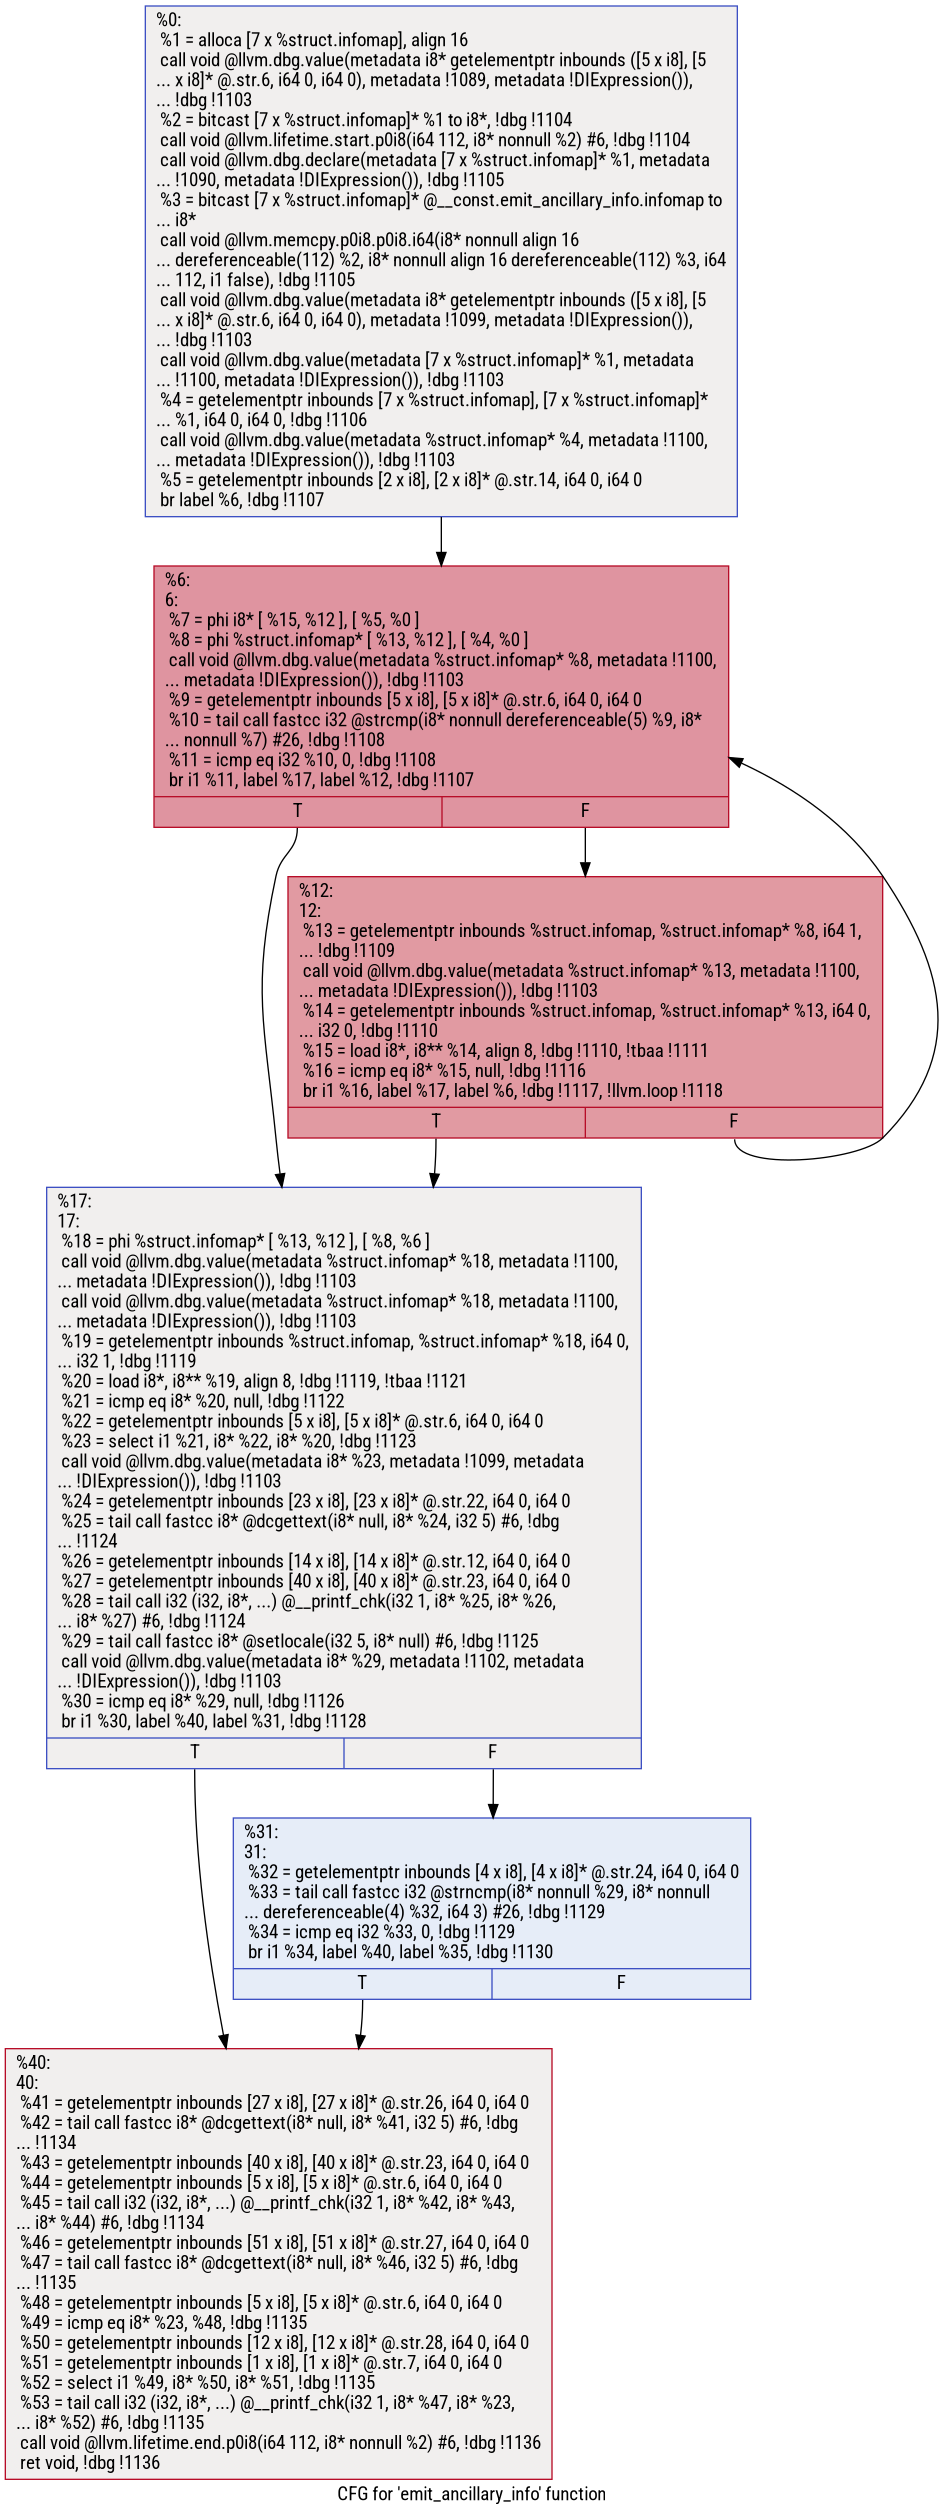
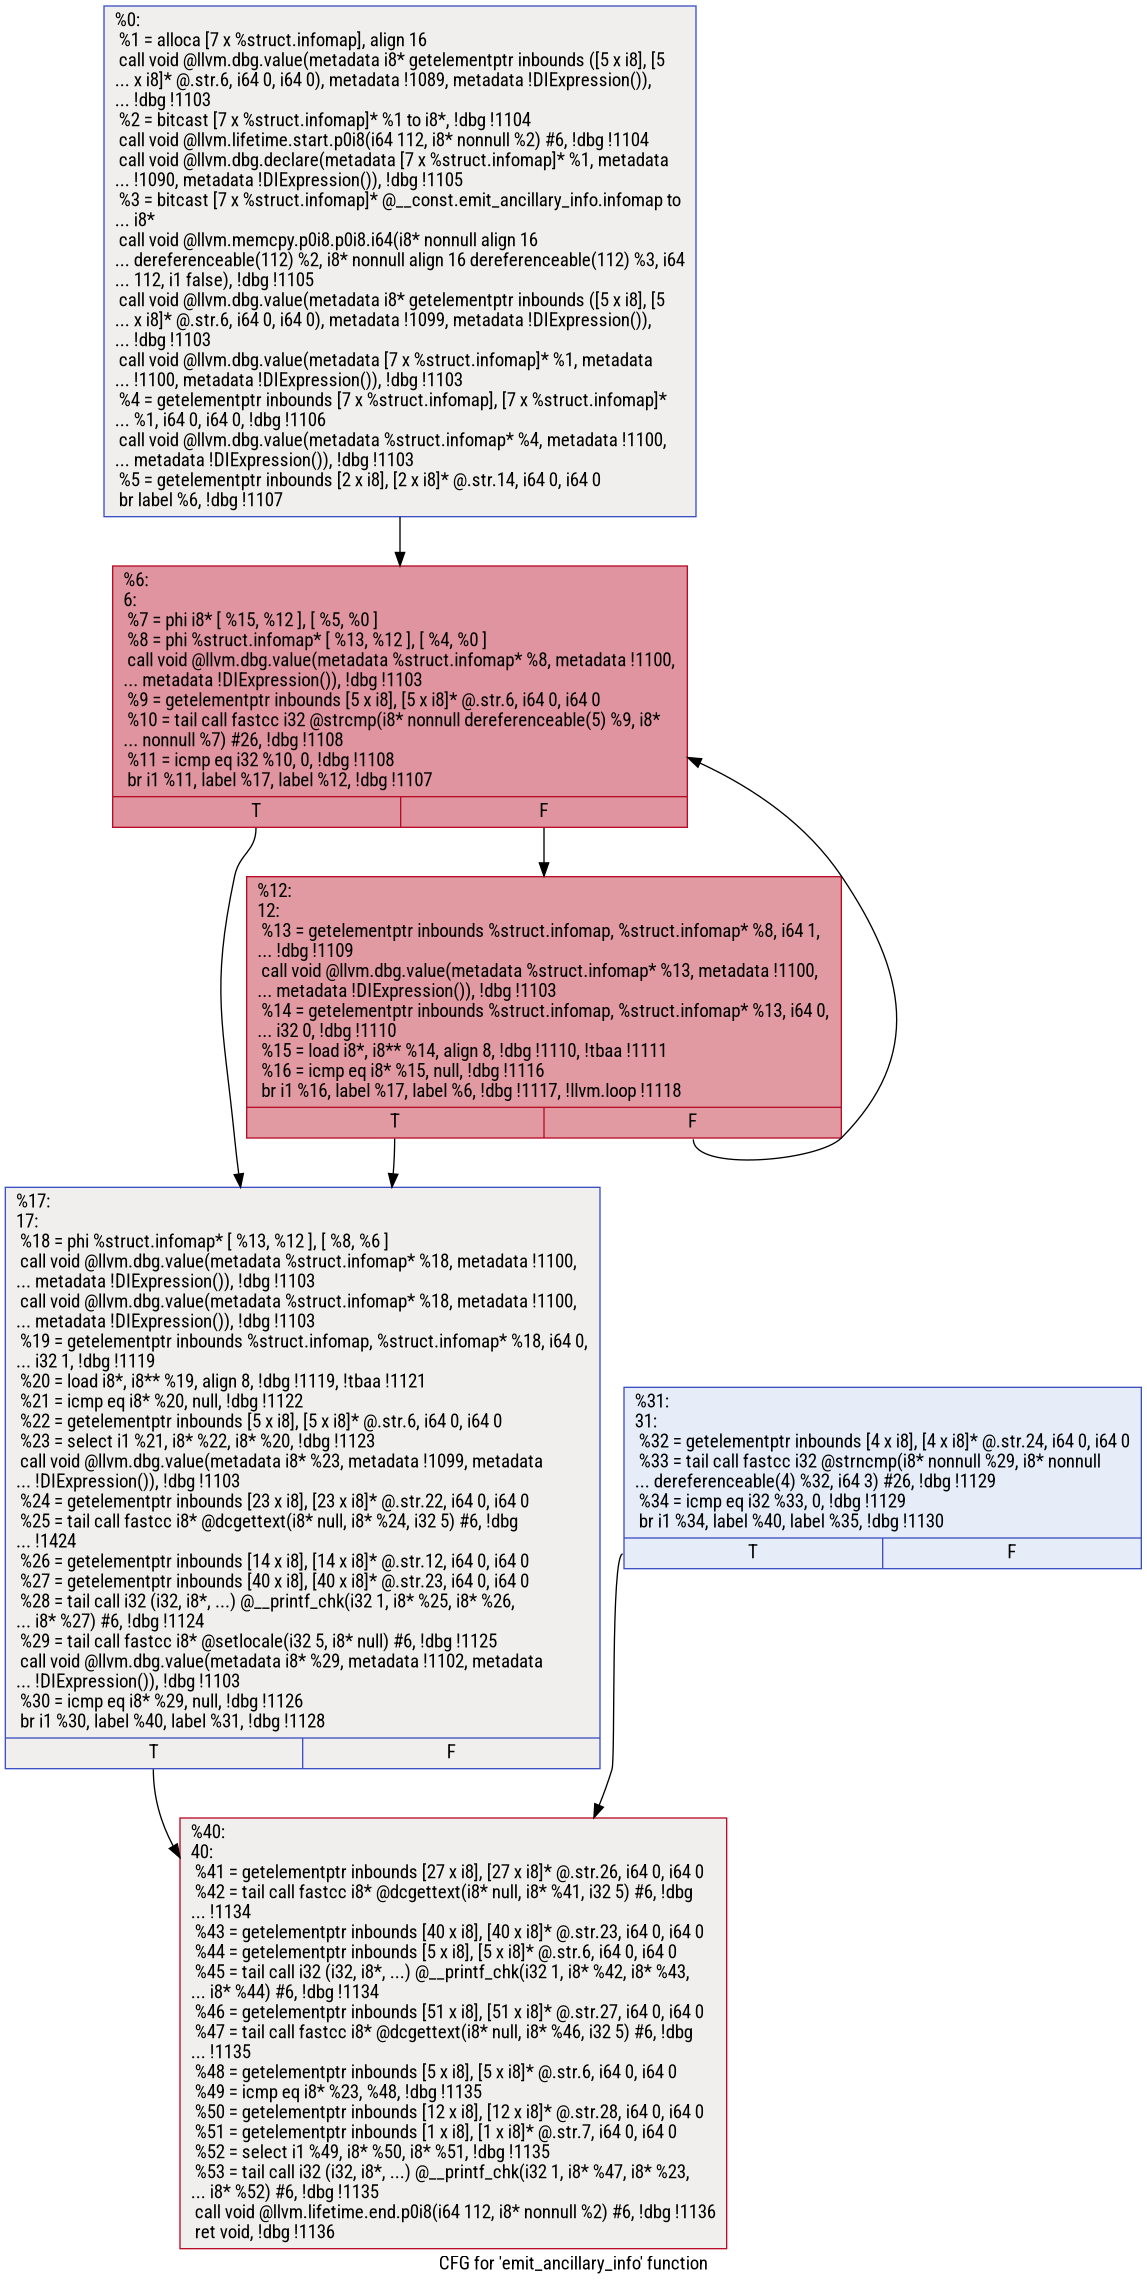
node "%17:": text "... !1124" -> "... !1424"
edge "%17:" -> "%31:": removed
